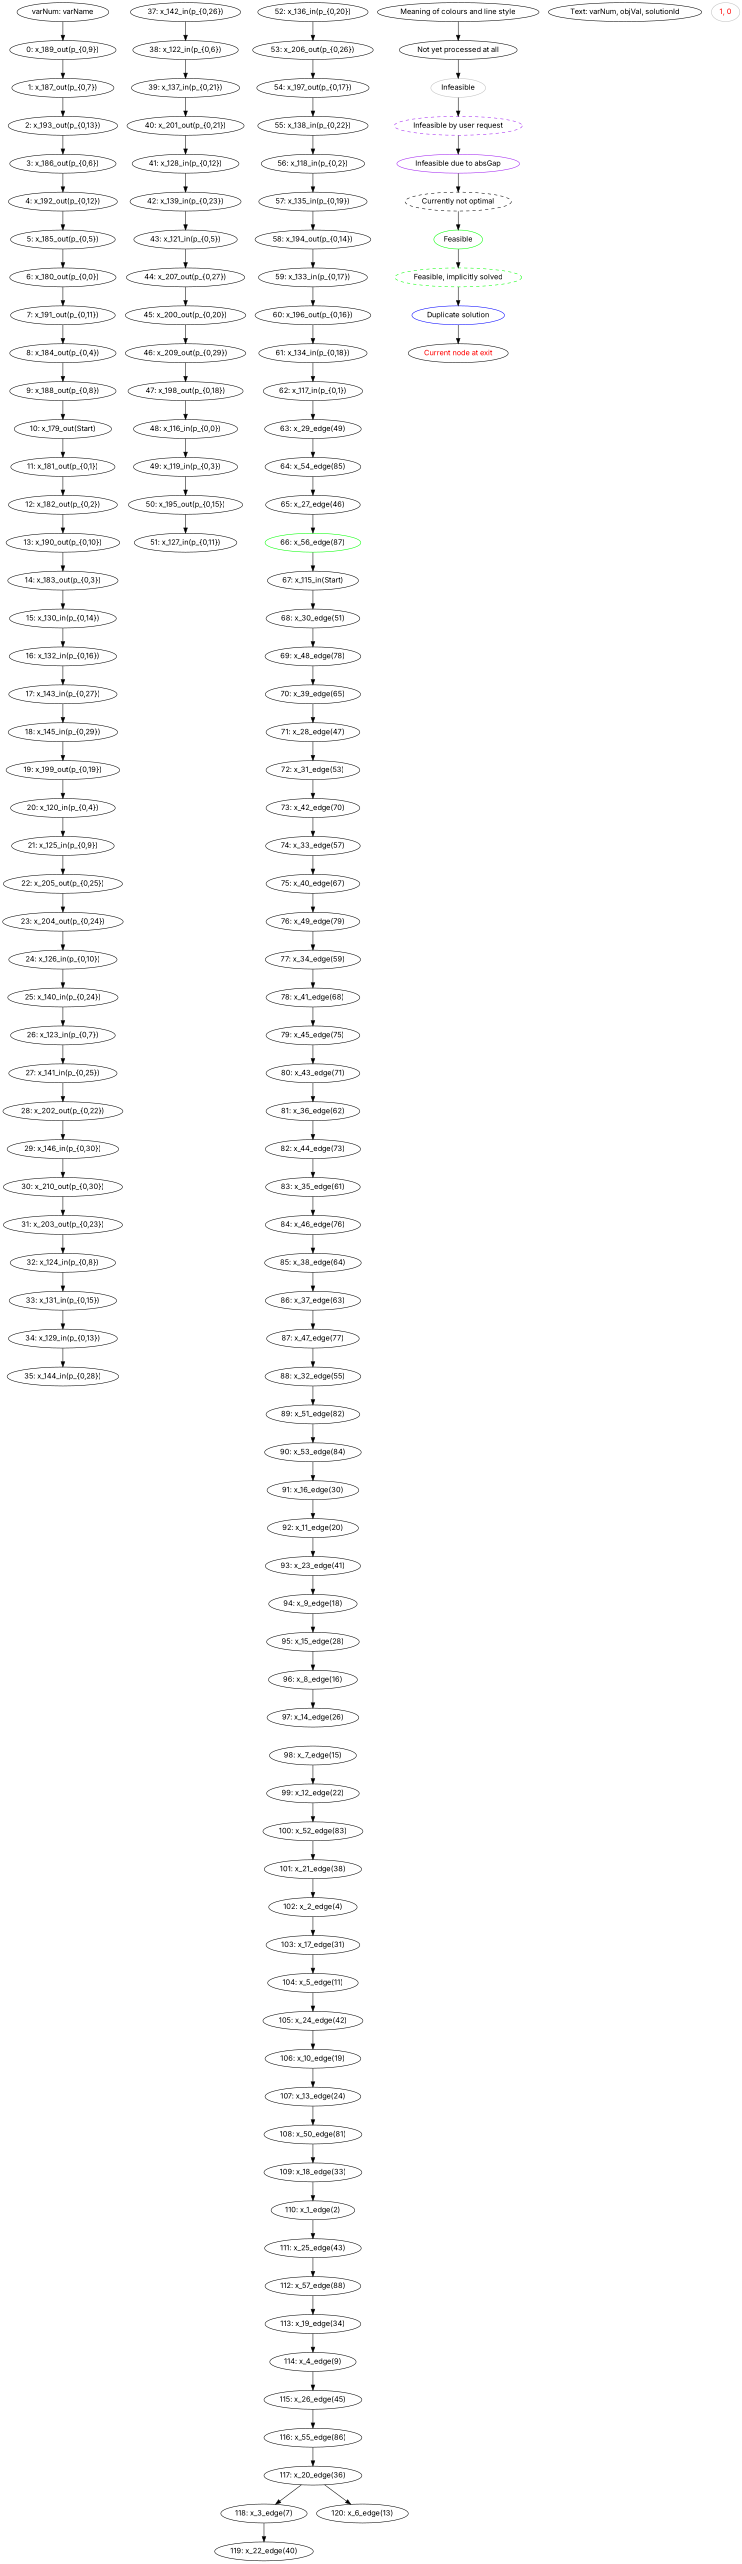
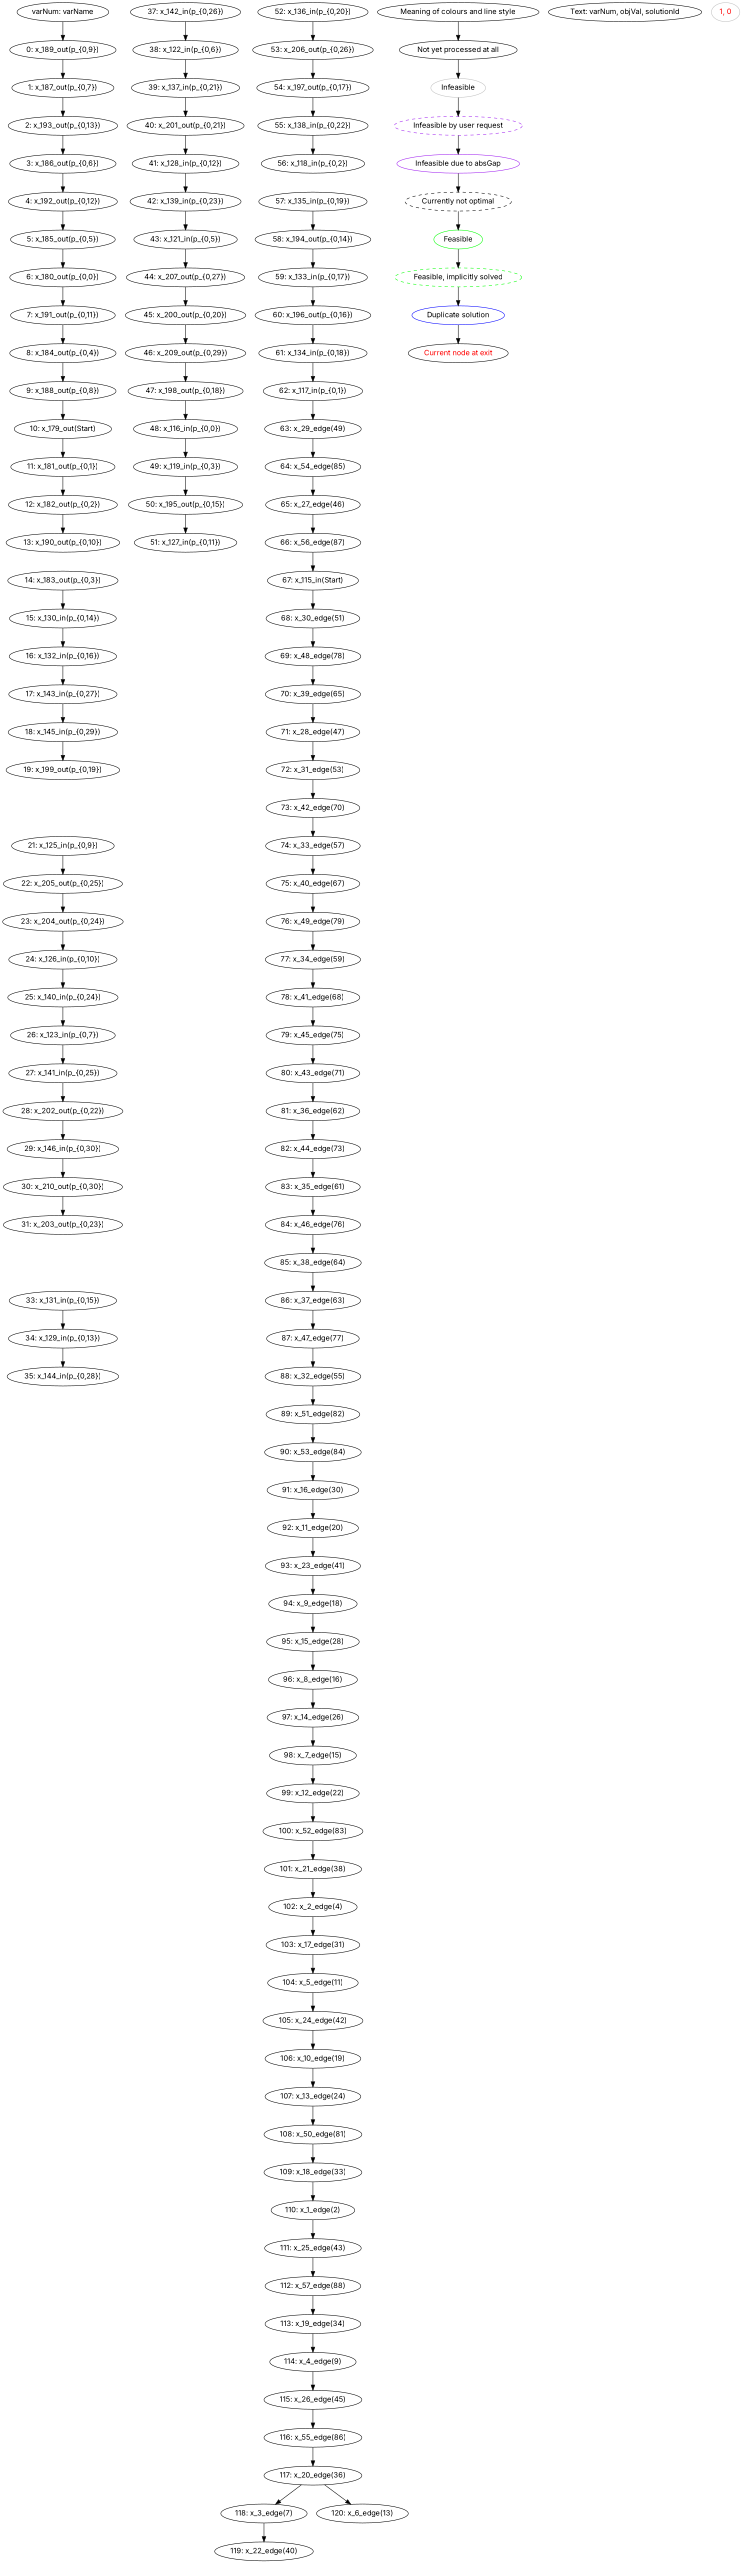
edge "56: x_118_in(p_{0,2})" -> "57: x_135_in(p_{0,19})": removed
node "66: x_56_edge(87)": color green -> black
edge "13: x_190_out(p_{0,10})" -> "14: x_183_out(p_{0,3})": removed
node "20: x_120_in(p_{0,4})": removed
node "32: x_124_in(p_{0,8})": removed
edge "97: x_14_edge(26)" -> "98: x_7_edge(15)": added
